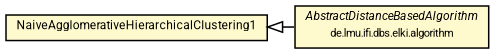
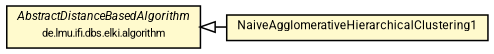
edge "AbstractDistanceBasedAlgorithm" -> "NaiveAgglomerativeHierarchicalClustering1": reversed
